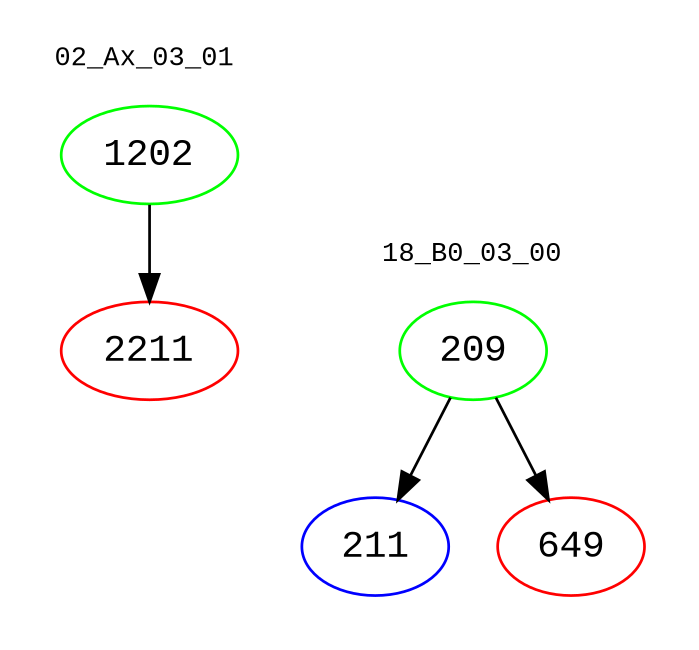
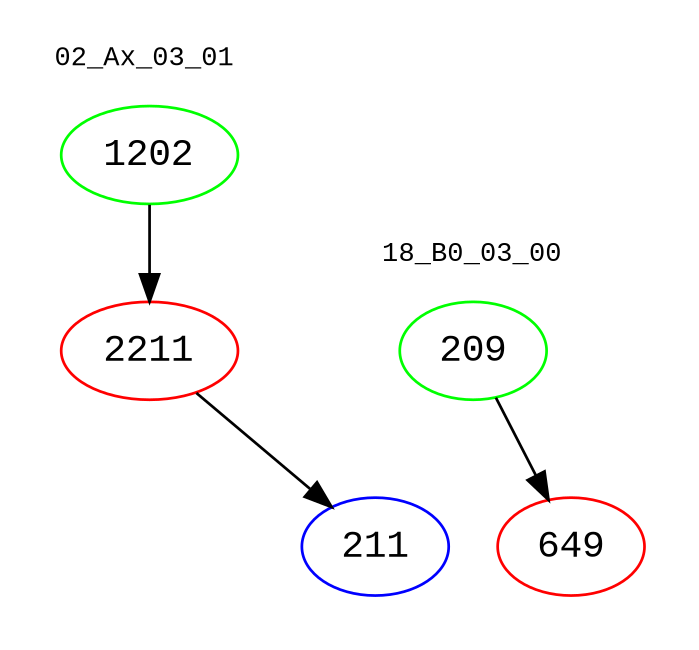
edge "209" -> "211": now "2211" -> "211"
